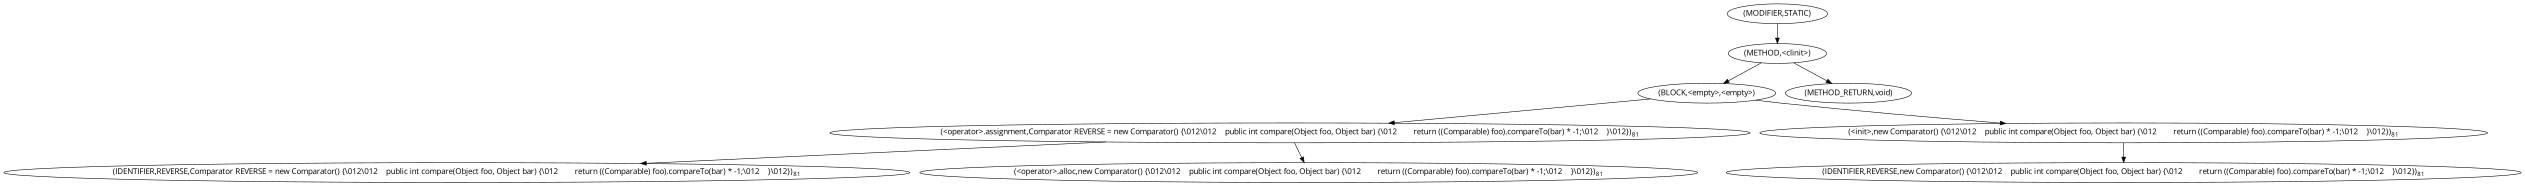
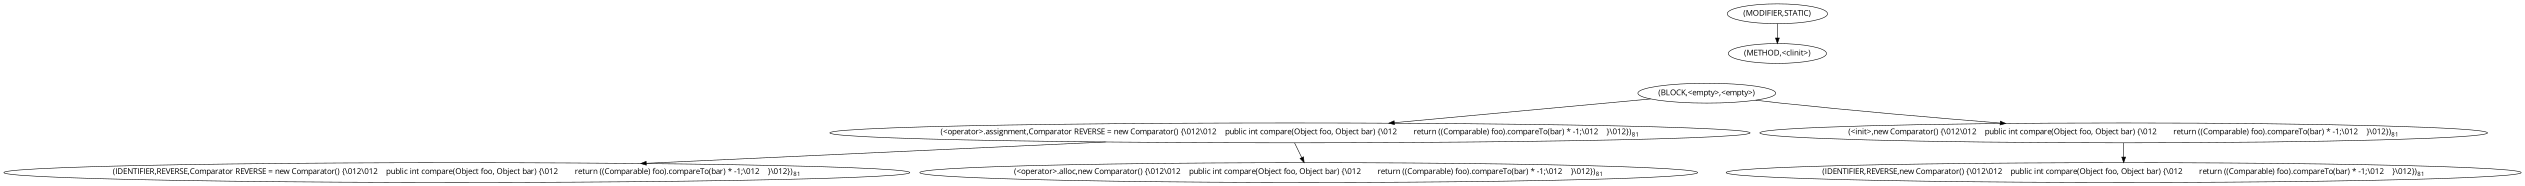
edge "(METHOD,<clinit>)" -> "(BLOCK,<empty>,<empty>)": removed
node "(METHOD_RETURN,void)": removed
